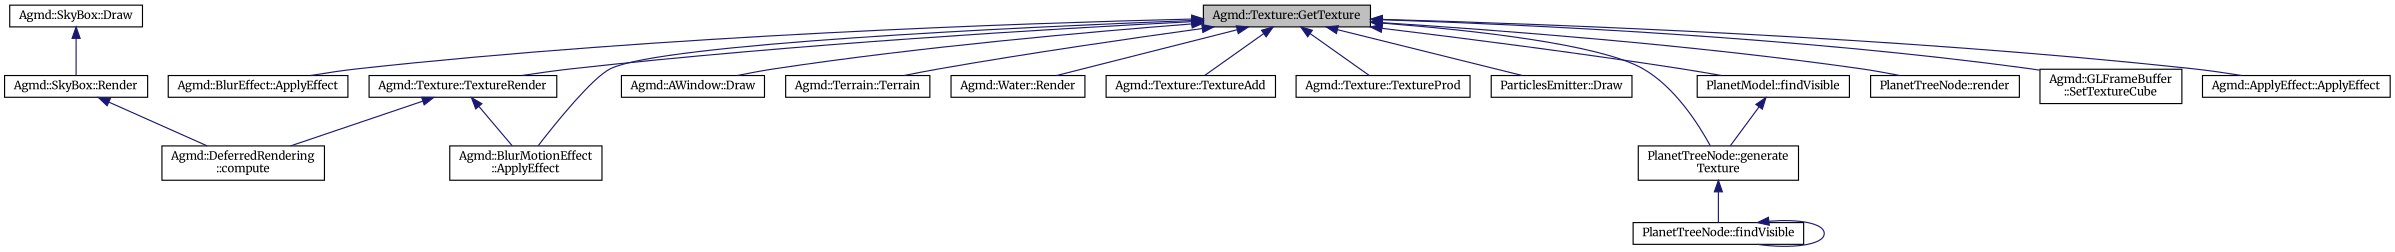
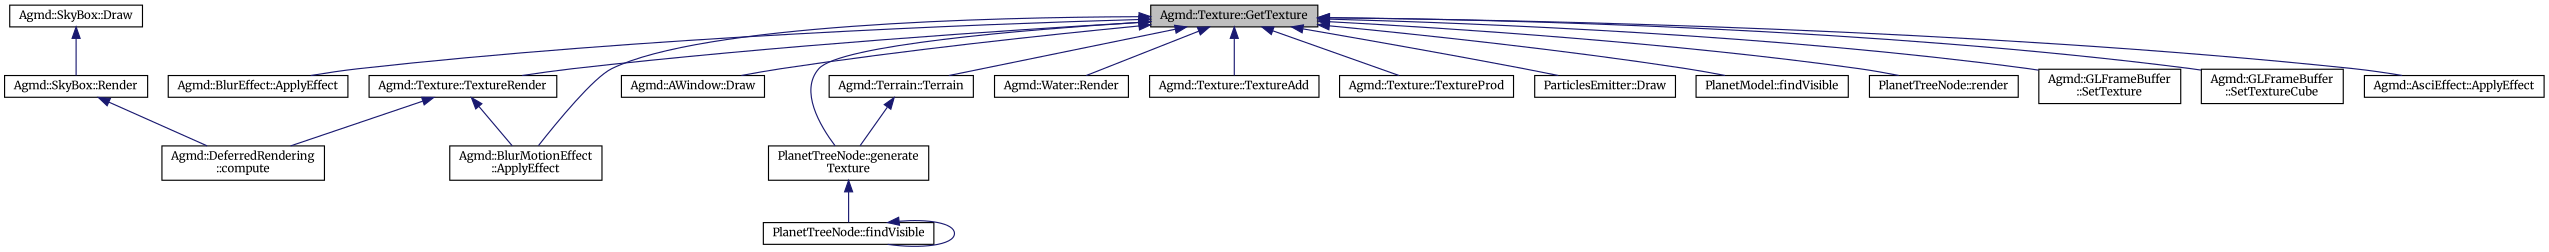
node "Agmd::GLFrameBuffer ::SetTexture": added
node "Agmd::ApplyEffect::ApplyEffect": label "Agmd::ApplyEffect::ApplyEffect" -> "Agmd::AsciEffect::ApplyEffect"
edge "PlanetTreeNode::generate Texture" -> "PlanetModel::findVisible": now "PlanetTreeNode::generate Texture" -> "Agmd::Terrain::Terrain"
